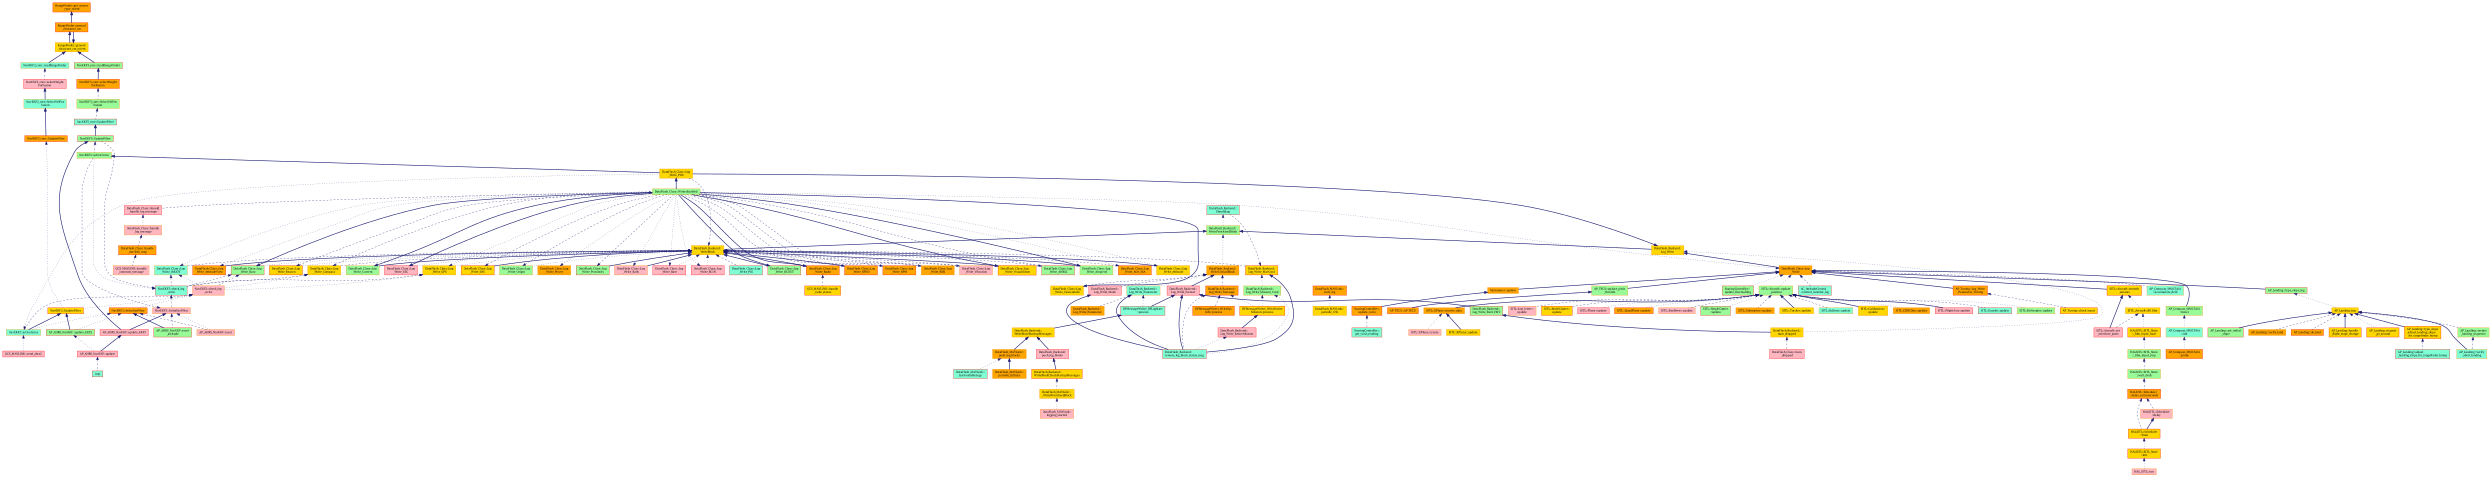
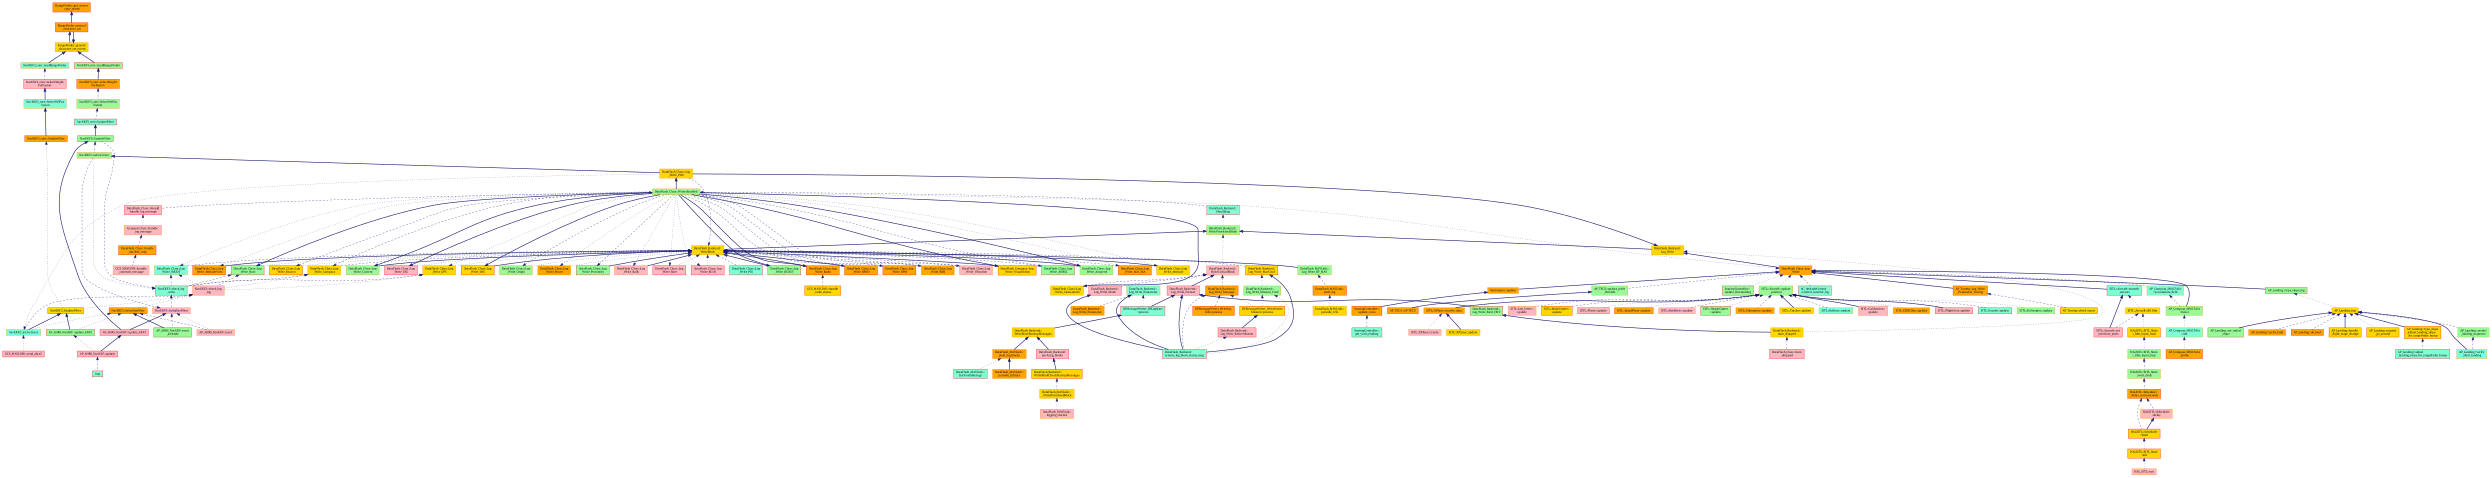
edge "DataFlash_Class::WritesEnabled" -> "DataFlash_Class::Log _Write_IMU": style dashed -> bold
node "DataFlash_Class::handle _log_message": label "DataFlash_Class::handle _log_message" -> "Airspeed_Class::handle _log_message"
edge "DataFlash_Backend:: ShouldLog" -> "DataFlash_Backend:: Log_Write_MavCmd": now "DataFlash_Backend:: ShouldLog" -> "DataFlash_Class::WritesEnabled"
edge "DataFlash_Class::Log _Write_Power" -> "DataFlash_Backend:: WriteBlock": added
node "DataFlash_Class::Log _Write_VisualOdom": label "DataFlash_Class::Log _Write_VisualOdom" -> "DataFlash_Compass::Log _Write_VisualOdom"
node "DataFlash_Backend:: WriteCriticalBlock": fillcolor orange -> lightpink
node "DataFlash_MAVLink:: Log_Write_DF_MAV": added
edge "AP_TECS::update_pitch _throttle" -> "DataFlash_Class::Log _Write": style bold -> dashed
node "NavEKF2::check_log _write": label "NavEKF2::check_log _write" -> "NavEKF2::check_log _log"
node "SITL::Aircraft::smooth _sensors": fillcolor gold -> aquamarine
edge "AP_Compass_MMC3416 ::timer" -> "AP_Compass_MMC3416 ::accumulate_field": added
node "SITL::Calibration:: update": fillcolor gold -> lightpink
